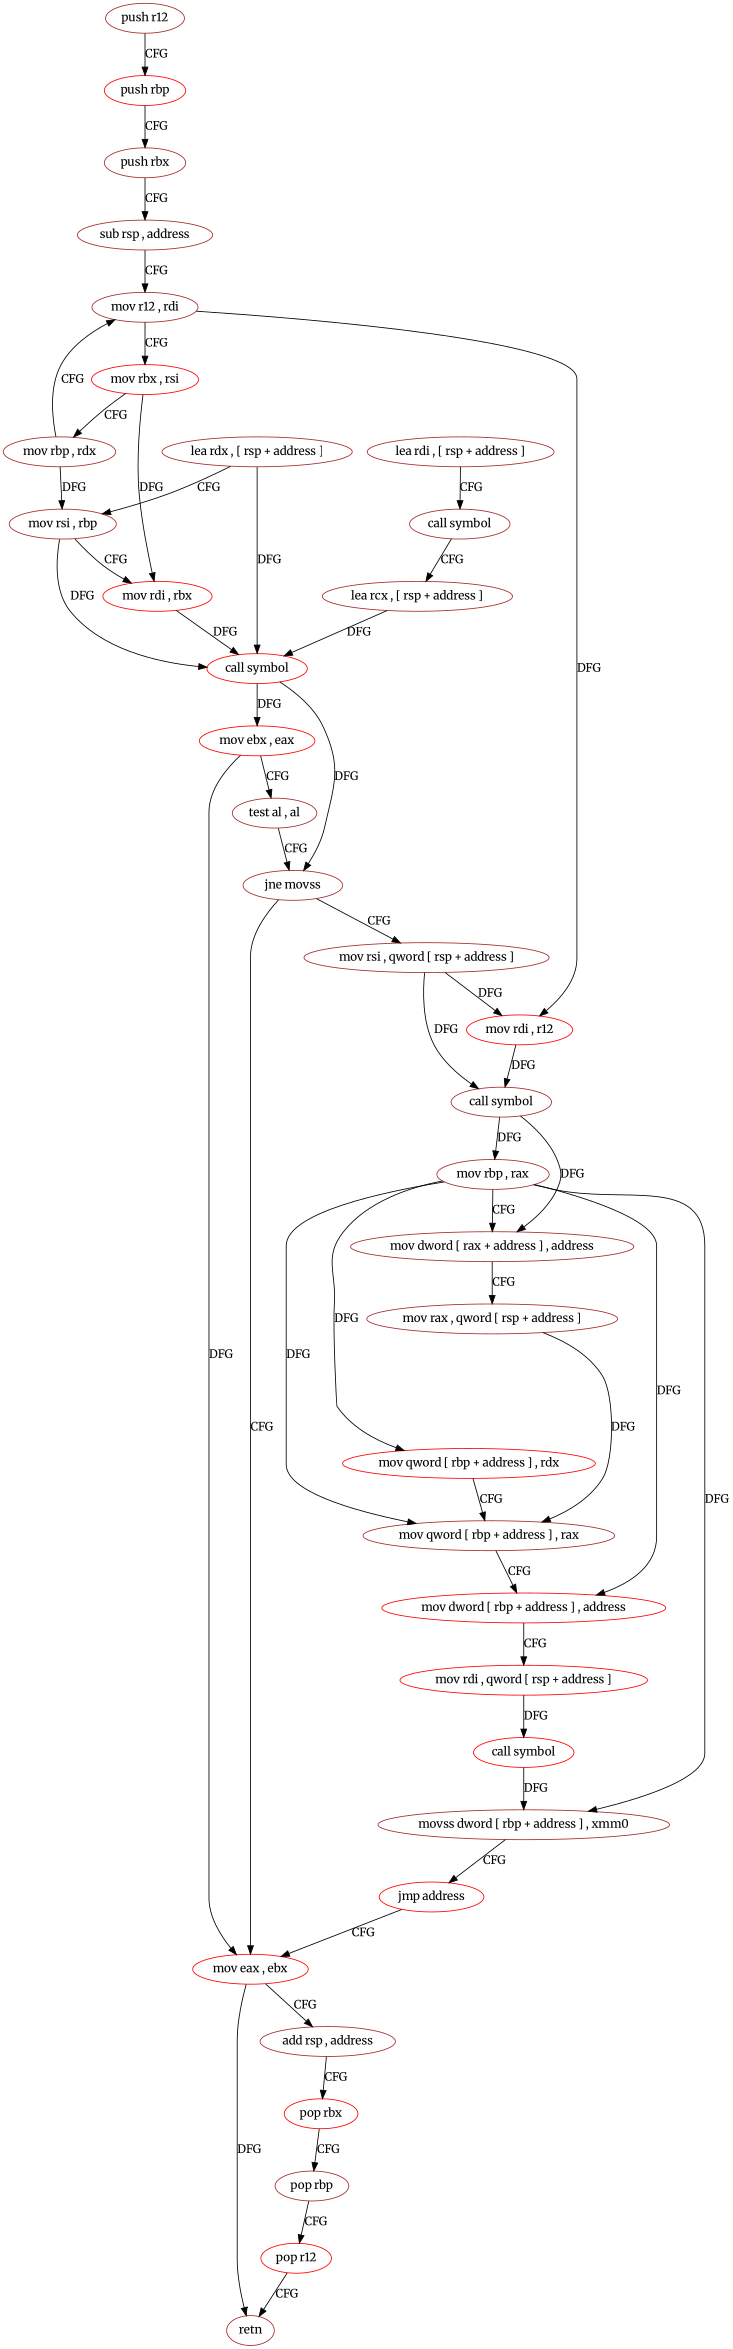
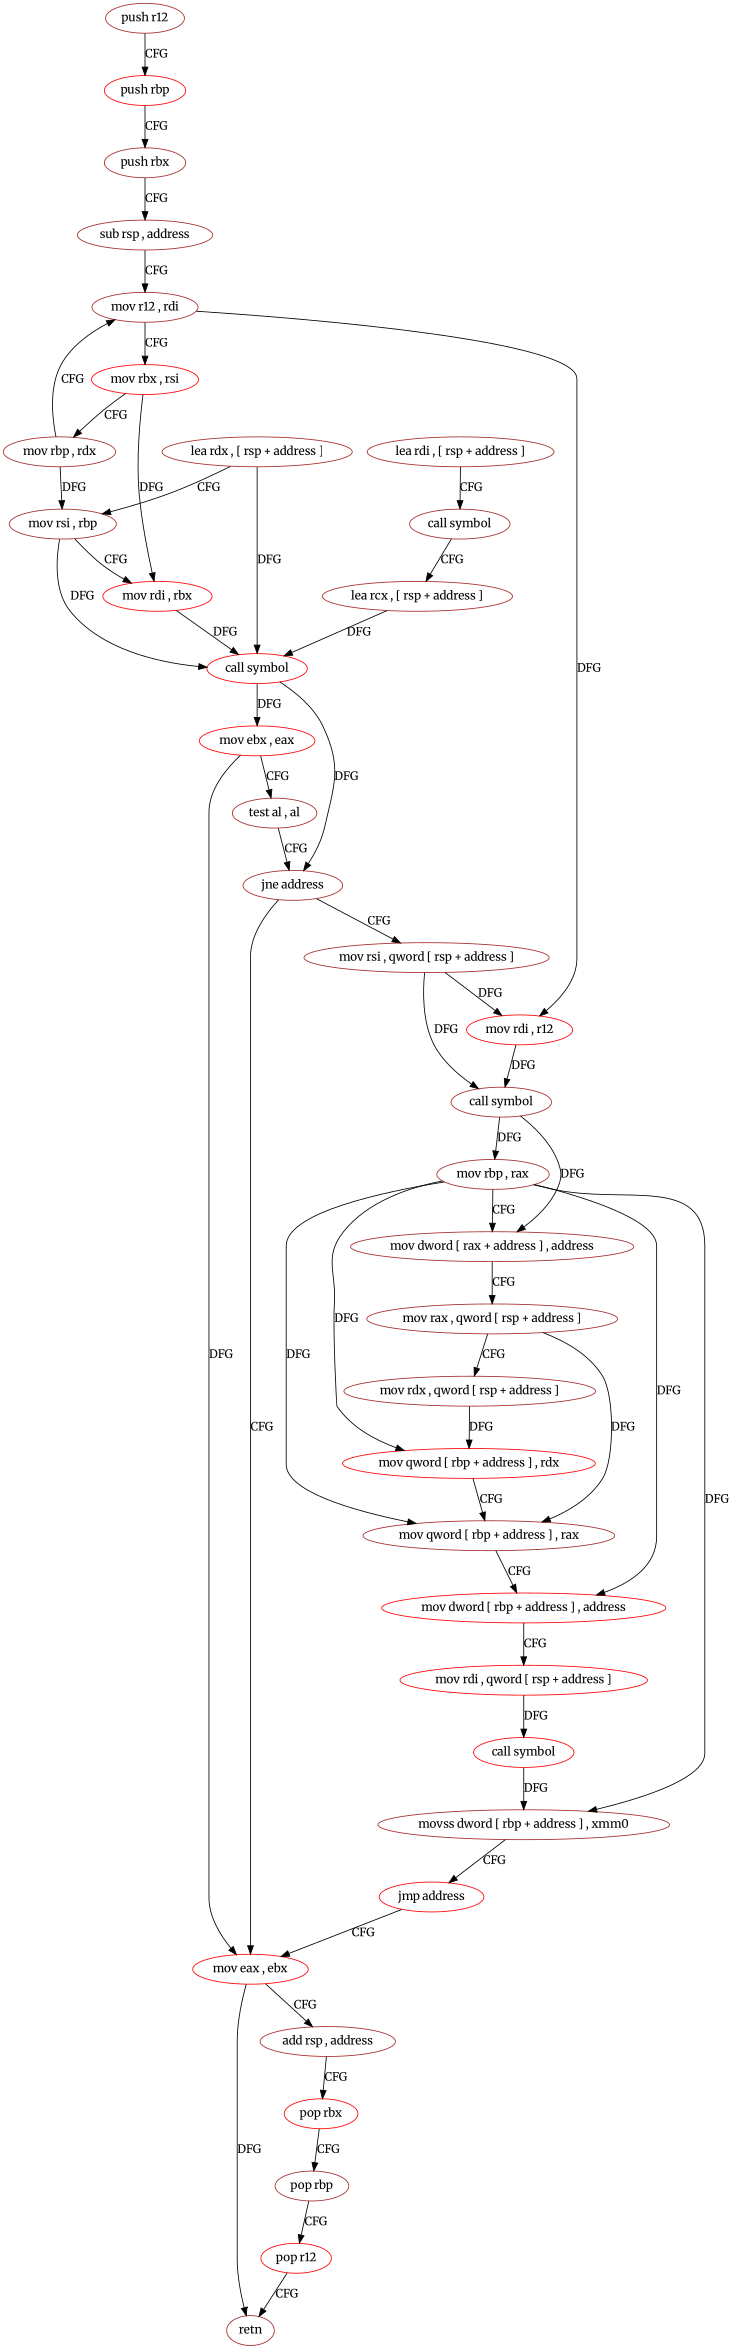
node "jne movss": label "jne movss" -> "jne address"
node "mov rdx , qword [ rsp + address ]": added
